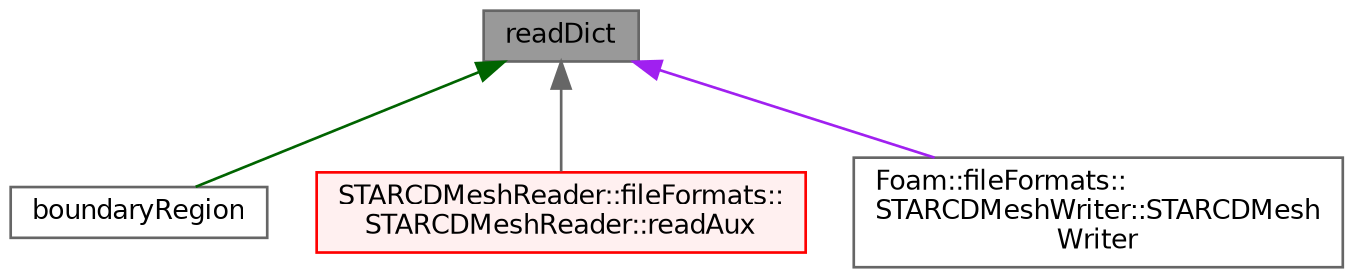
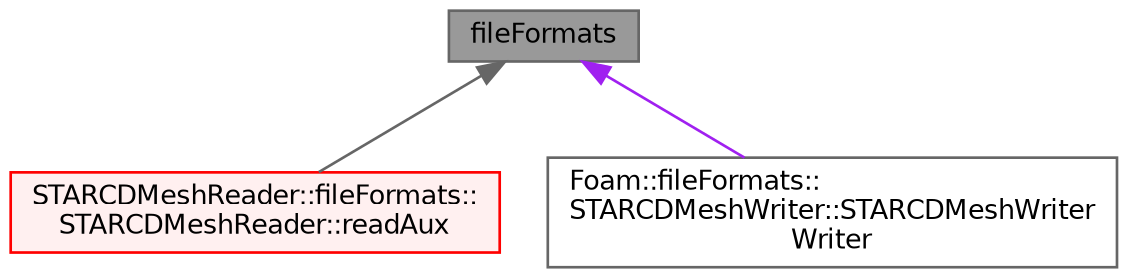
node "readDict": label "readDict" -> "fileFormats"
node "boundaryRegion": removed
node "Foam::fileFormats:: STARCDMeshWriter::STARCDMesh Writer": label "Foam::fileFormats:: STARCDMeshWriter::STARCDMesh Writer" -> "Foam::fileFormats:: STARCDMeshWriter::STARCDMeshWriter Writer"
